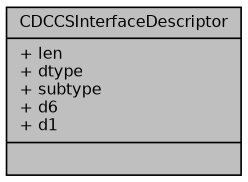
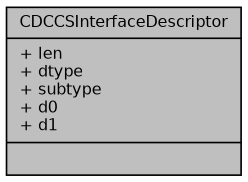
node "CDCCSInterfaceDescriptor": text "+ d6" -> "+ d0"
